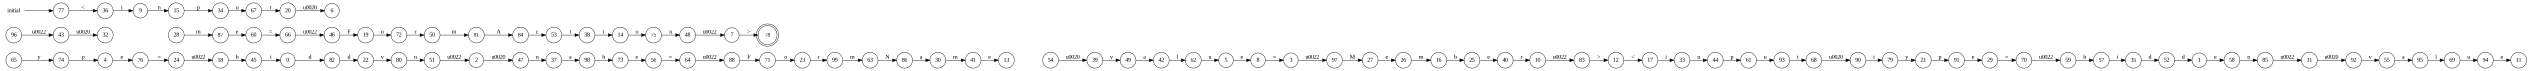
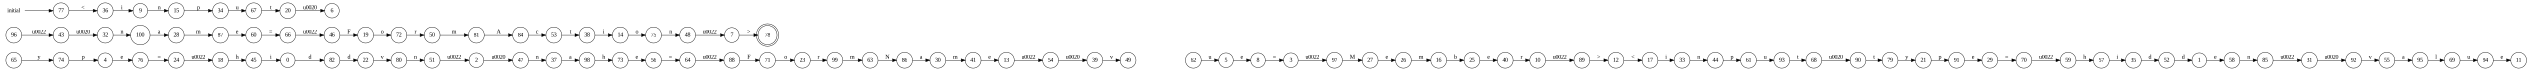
node "100": added
edge "13" -> "54": added, label "u0022"
node "42": removed
node "83": label "83" -> "89"
